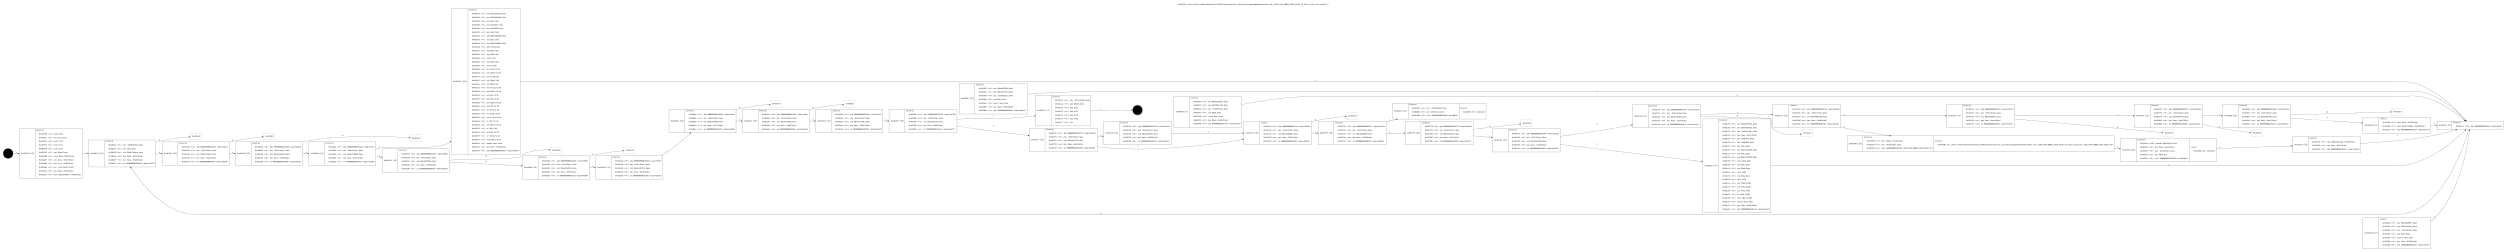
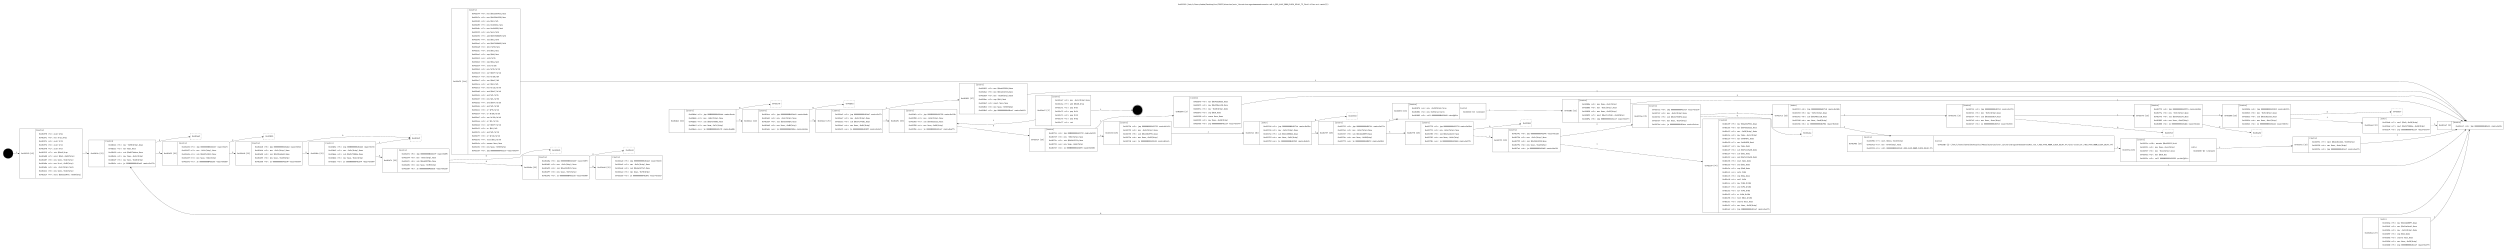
edge "0x4016e2 [25]" -> "0x40189f [27]": added, label "1"
node "0x40188a [21]": added
edge "0x4016fb [25]" -> "0x401c67 [17]": reversed
edge "0x4016a0 [22]" -> "0x4016b6 [22]": removed, label "7"
edge "0x40165e [22]" -> "0x401b79 [144]": now "0x40165e [22]" -> "0x401b49"
edge "0x401714 [25]" -> "0x401746 [25]": now "0x401714 [25]" -> "0x4018f0 [27]"
